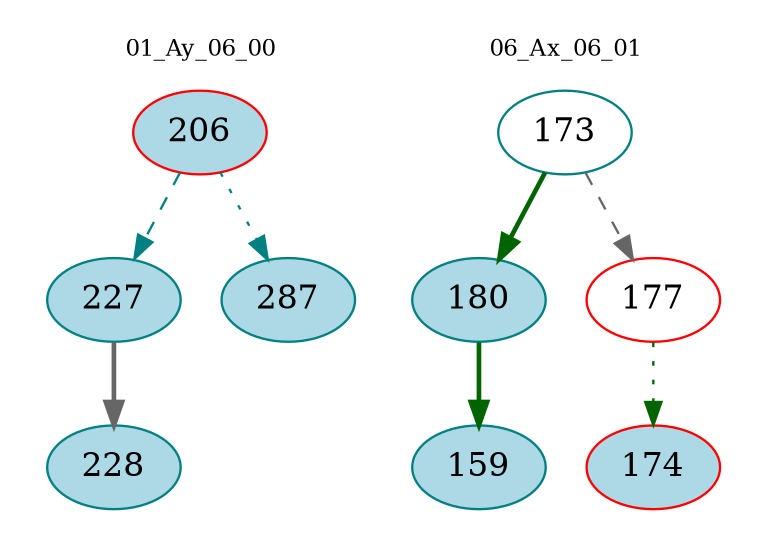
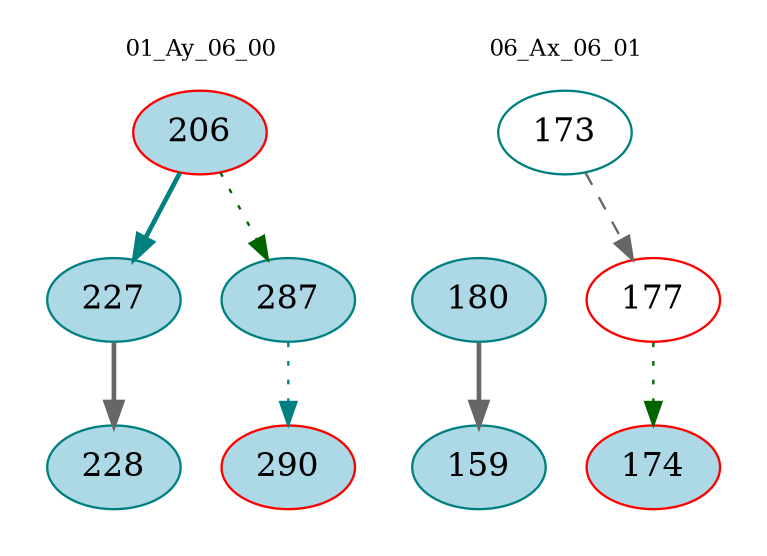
edge "206" -> "227": style dashed -> bold
edge "173" -> "180": removed
edge "206" -> "287": color teal -> darkgreen
edge "180" -> "159": color darkgreen -> gray40
node "290": added
